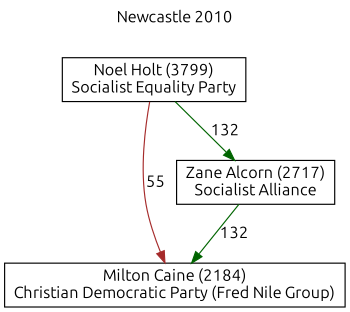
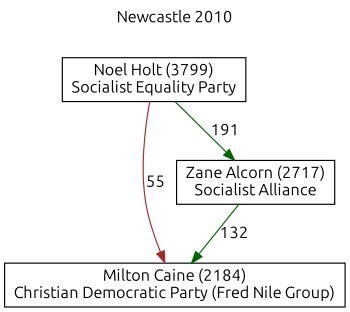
edge "Noel Holt (3799) Socialist Equality Party" -> "Zane Alcorn (2717) Socialist Alliance": label "132" -> "191"
